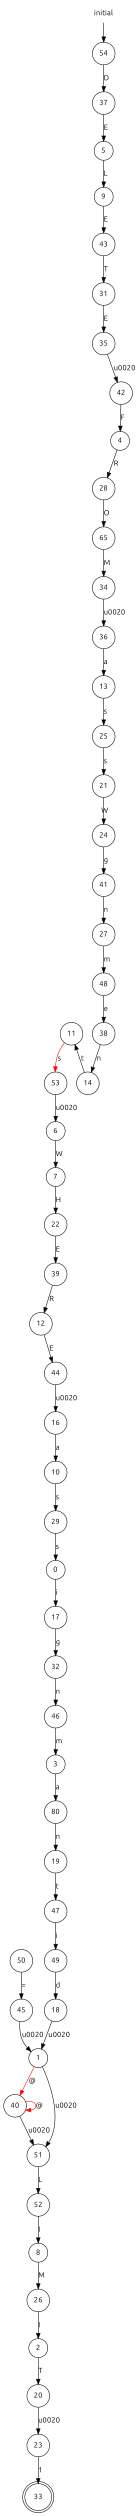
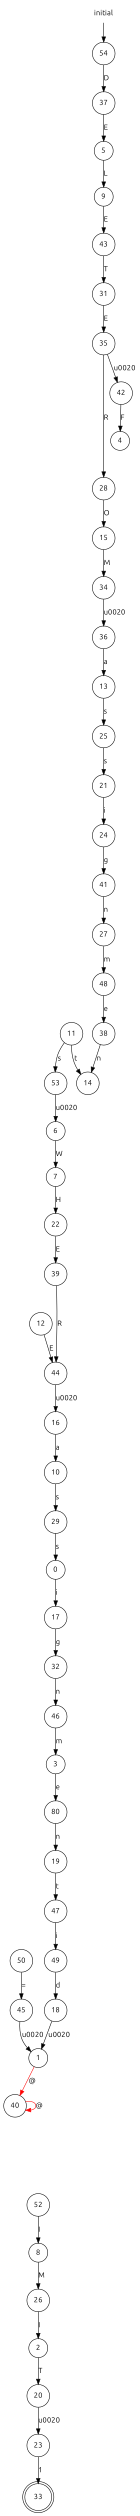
edge "4" -> "28": now "35" -> "28"
node "65": label "65" -> "15"
edge "21" -> "24": label "W" -> "i"
edge "11" -> "53": color red -> black
edge "14" -> "11": reversed
edge "39" -> "12": now "39" -> "44"
edge "3" -> "80": label "a" -> "e"
node "51": removed
